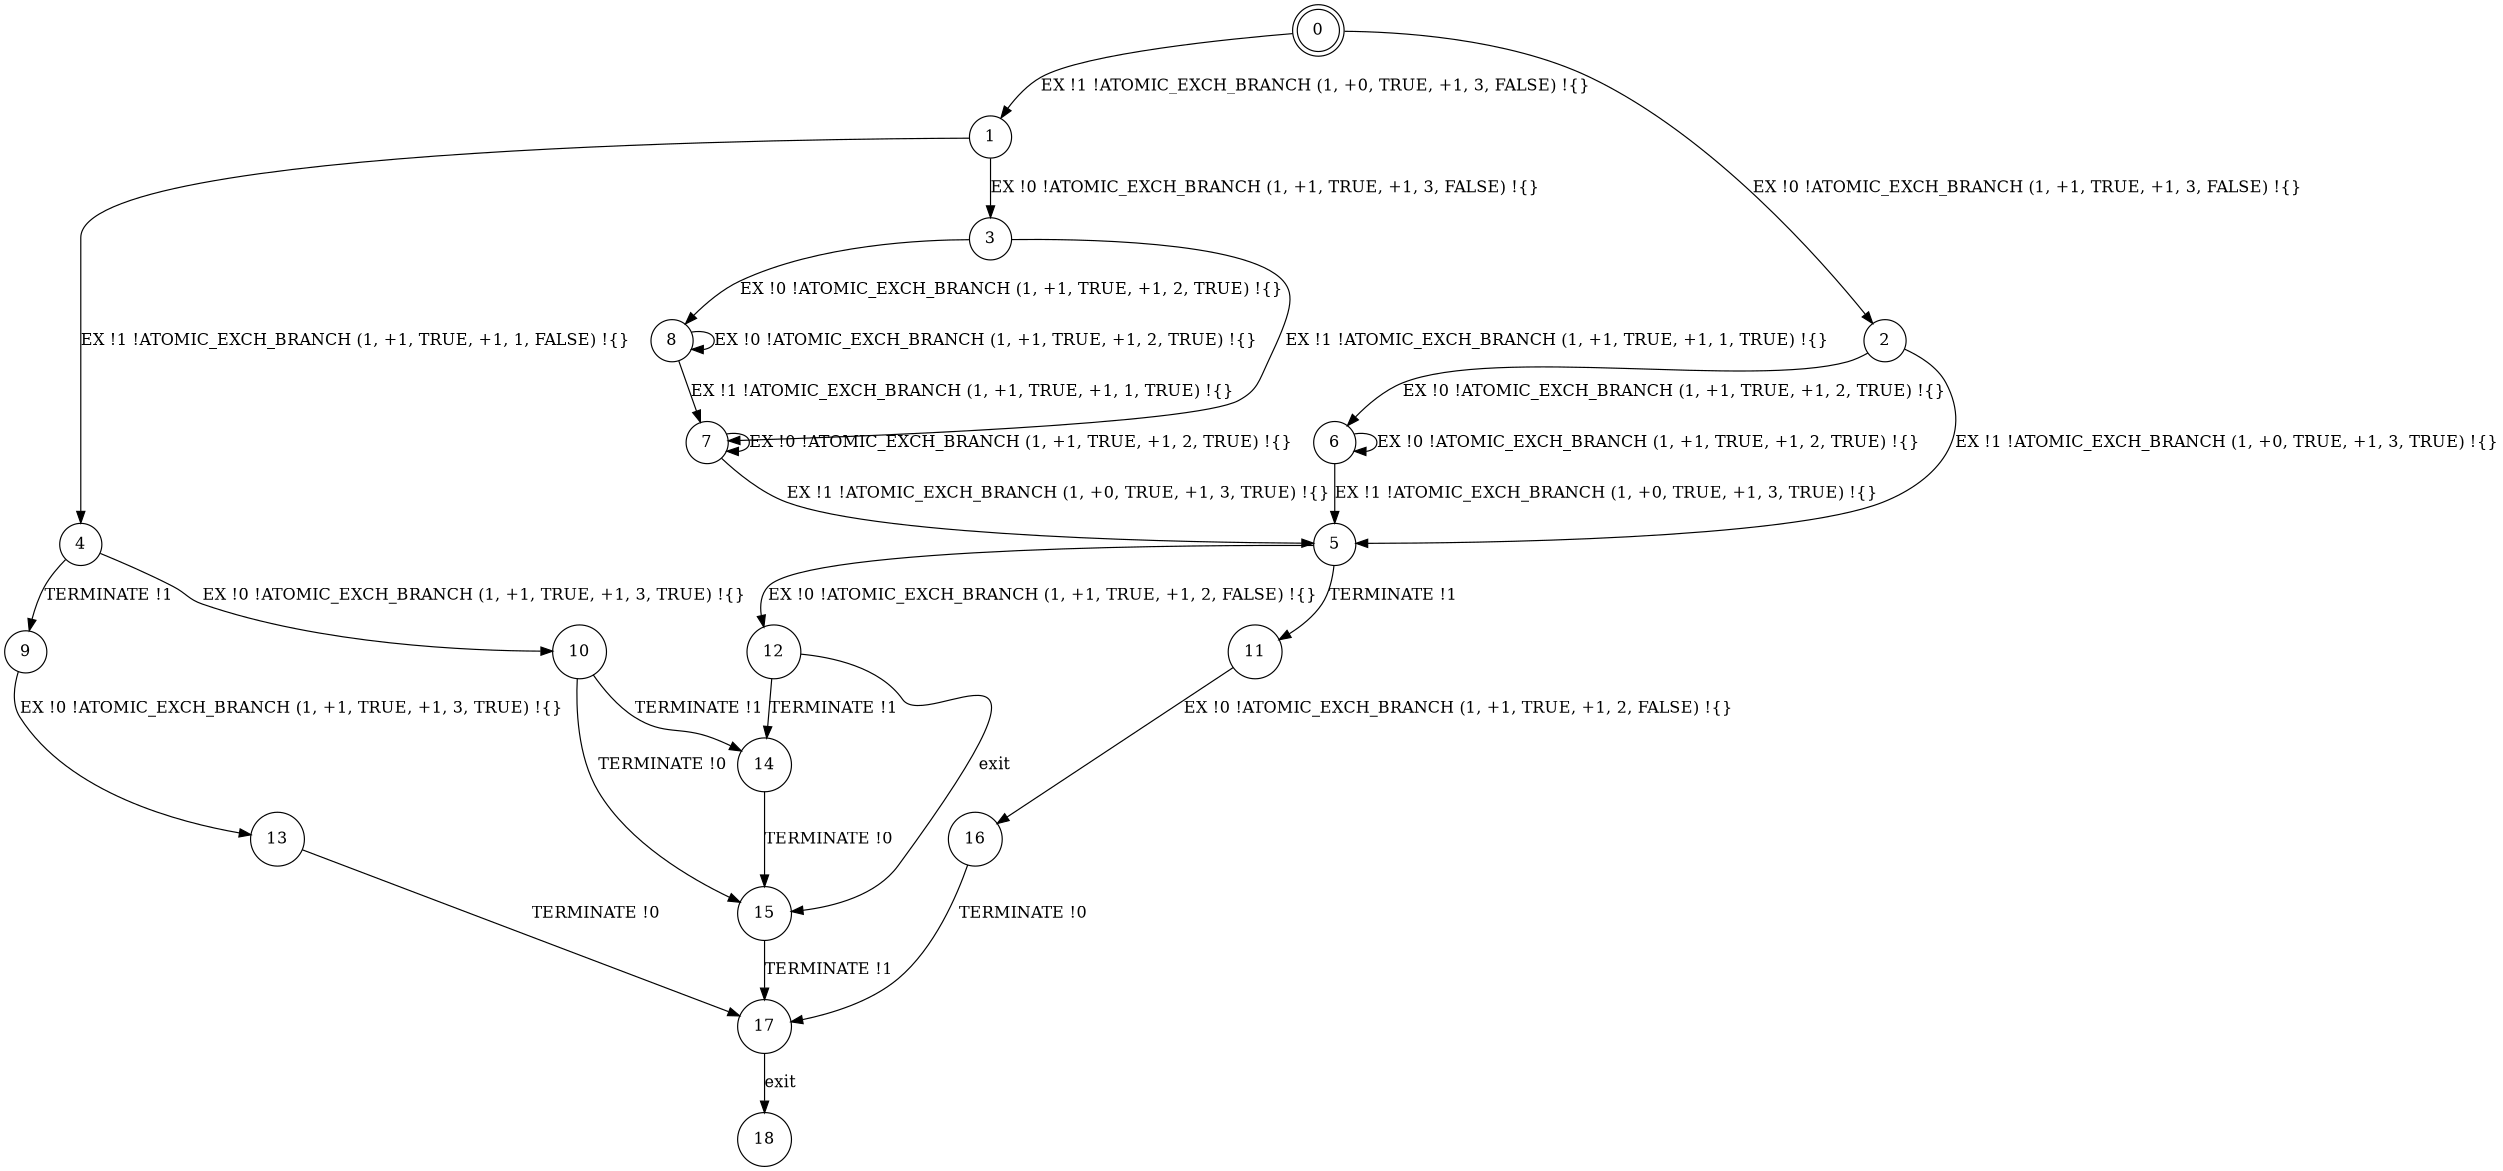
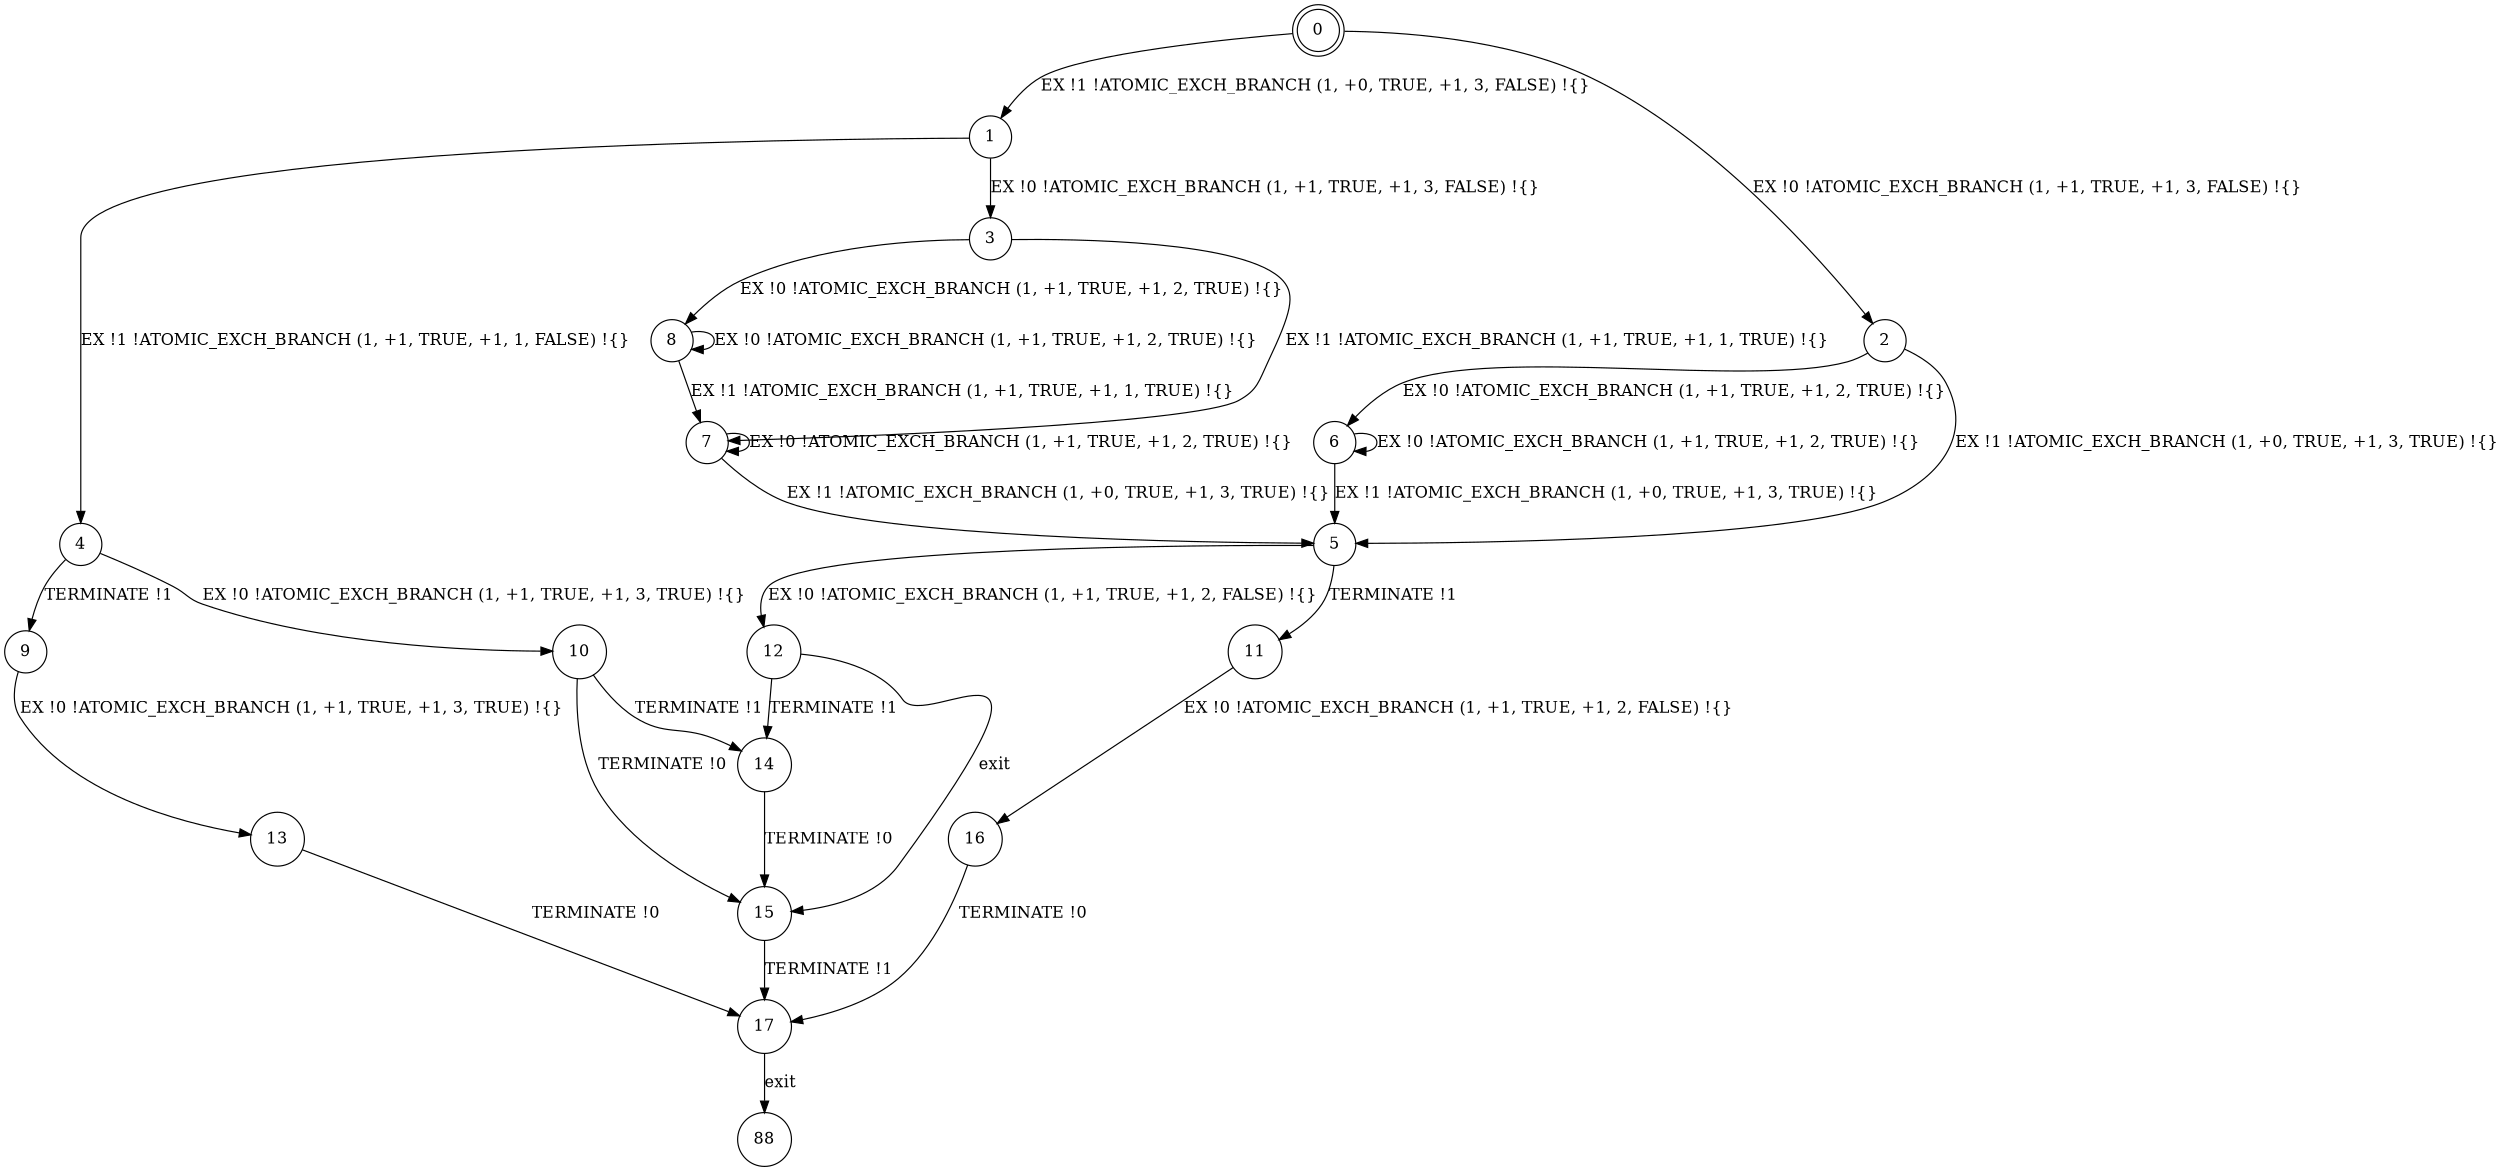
node "18": label "18" -> "88"
